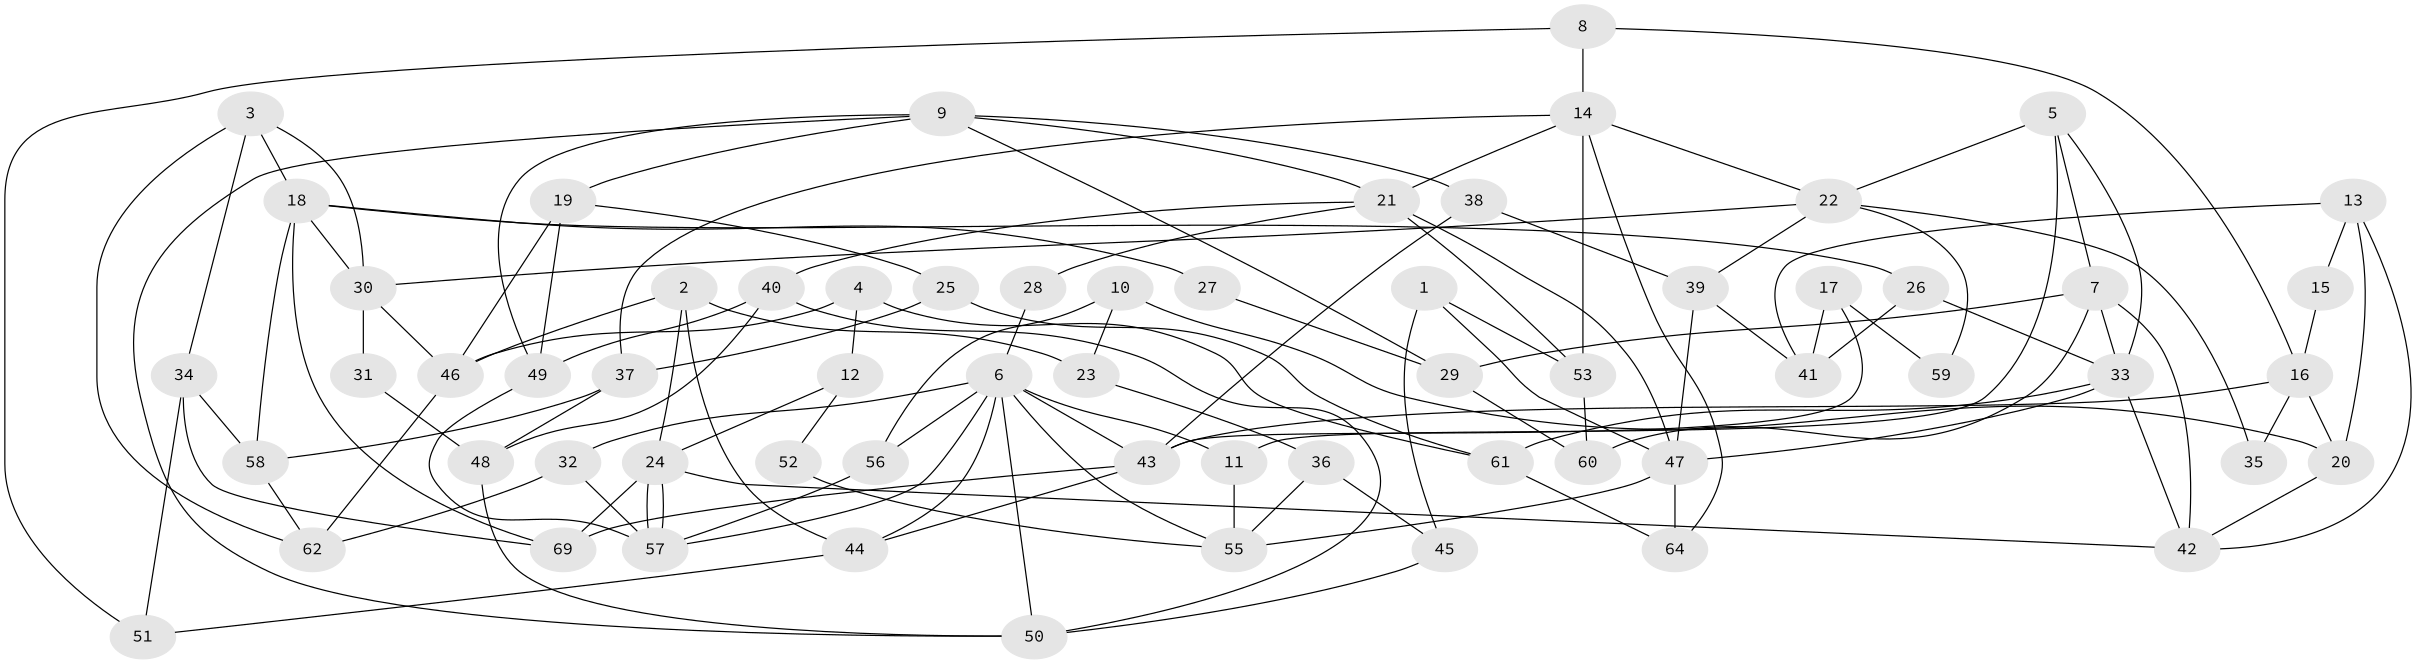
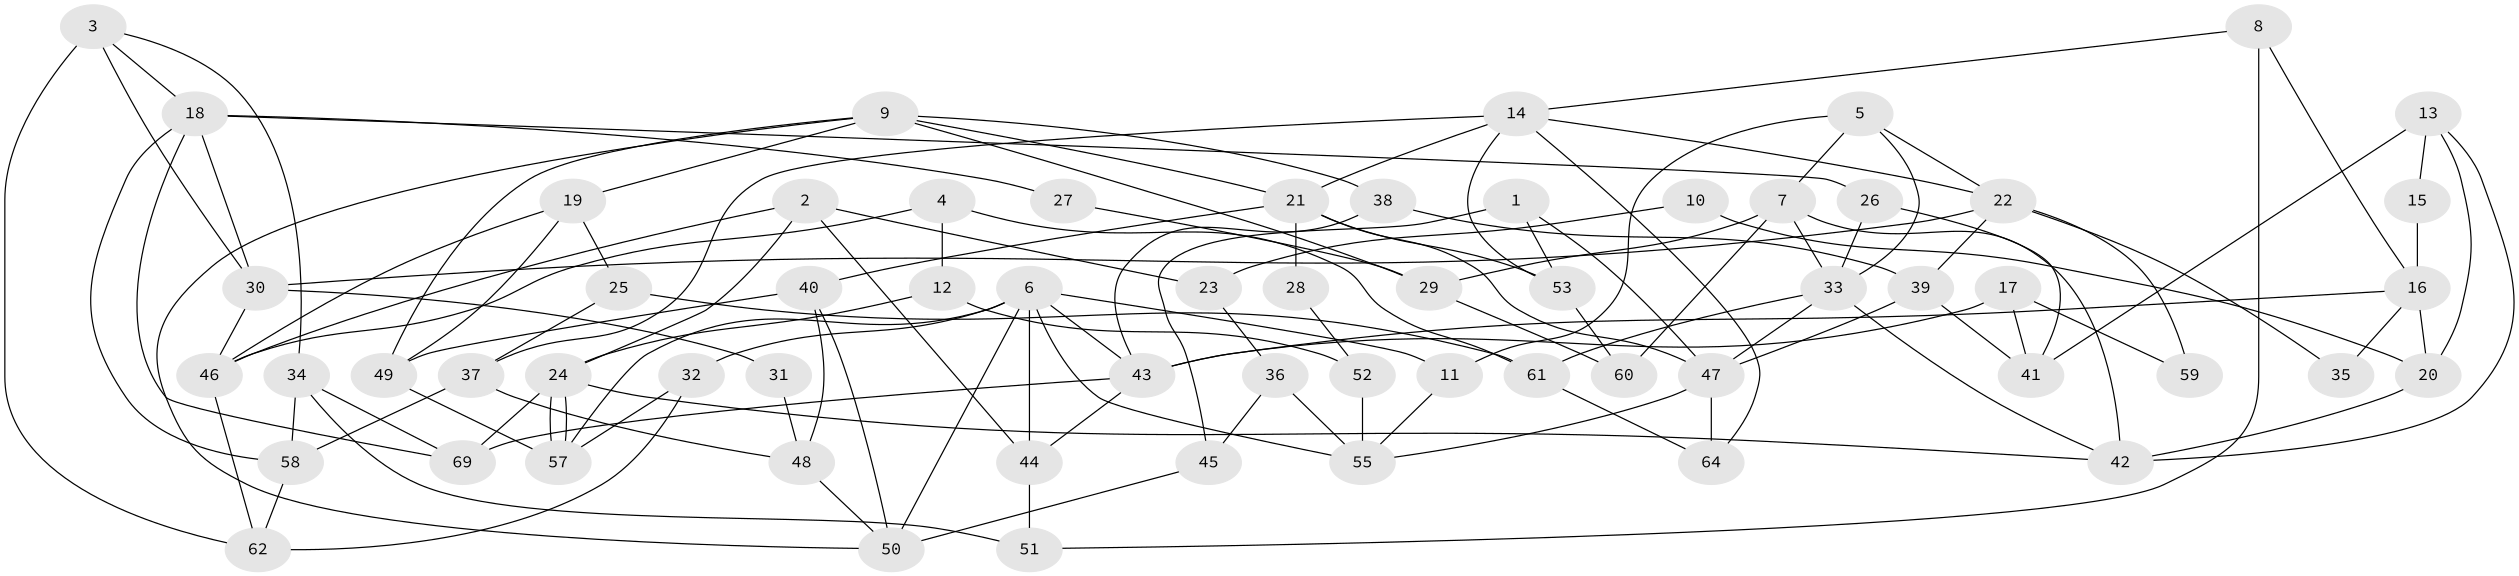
edge "28" -- "6": now "28" -- "52"
node "56": removed
